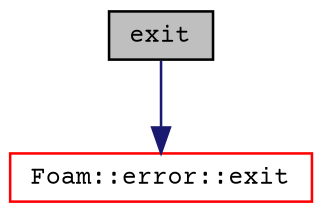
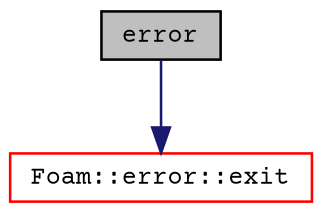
node "exit": label "exit" -> "error"
